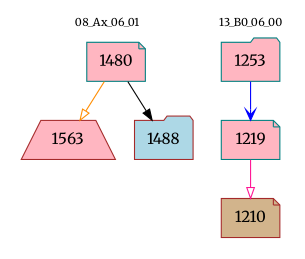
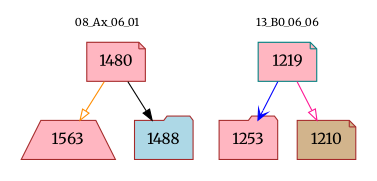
cluster "13_B0_06_00": label "13_B0_06_00" -> "13_B0_06_06"
node "1480": color teal -> brown
node "1253": color teal -> brown
edge "1253" -> "1219": reversed
